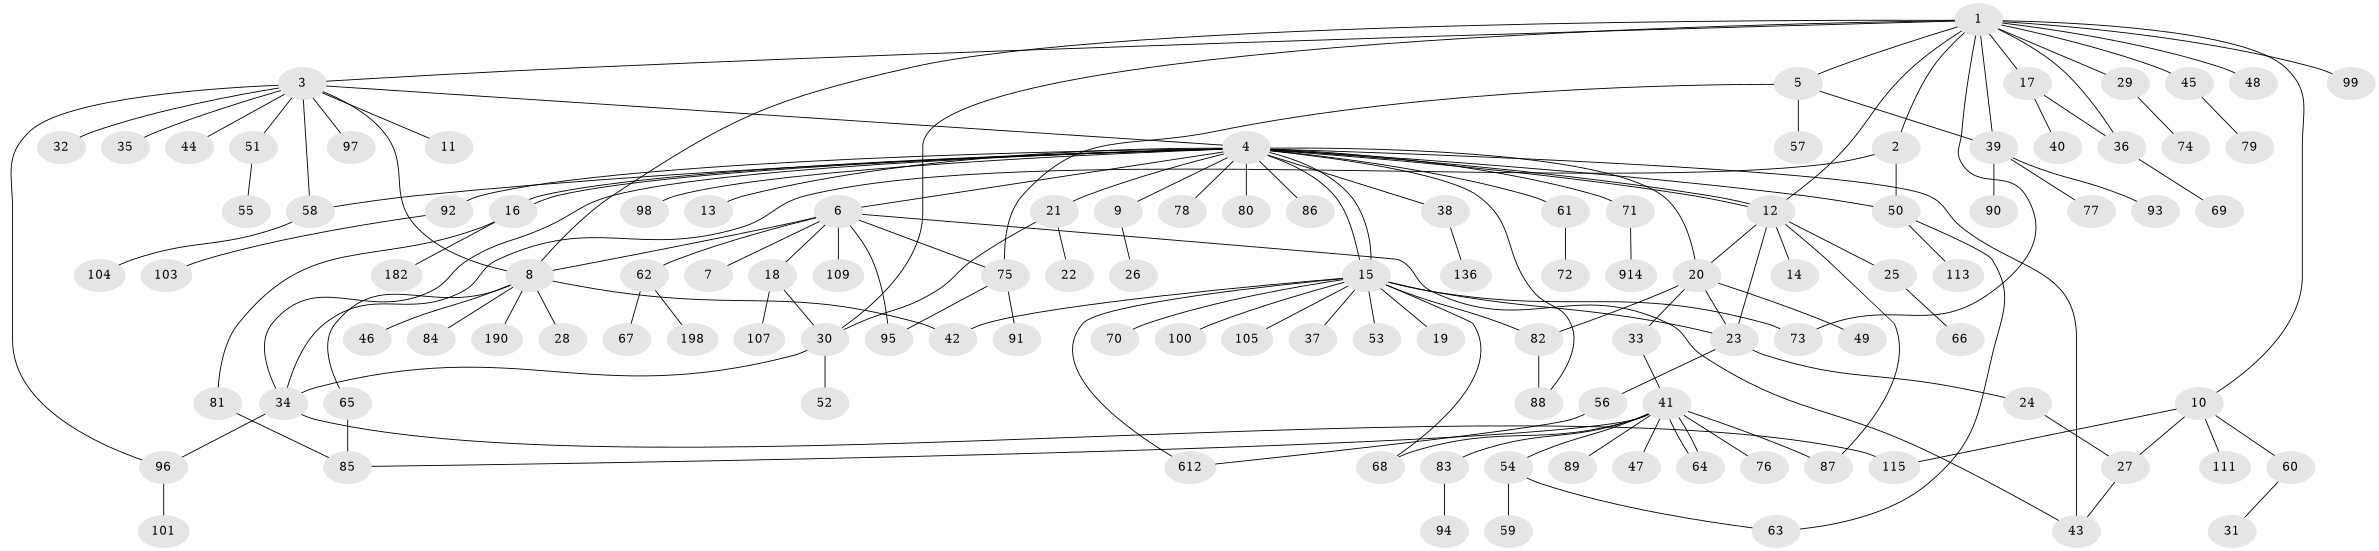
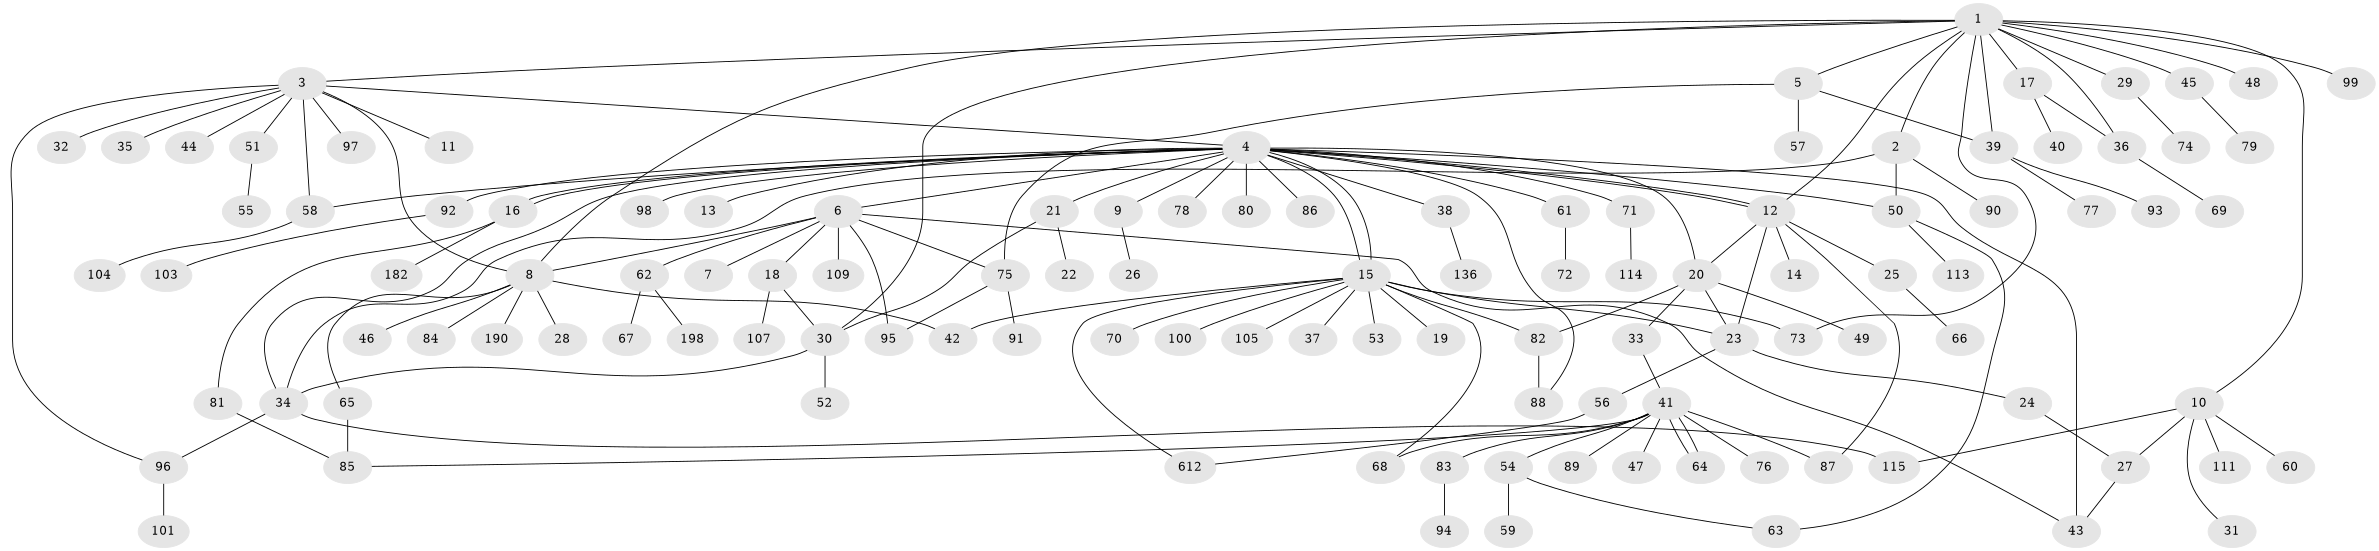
edge "39" -- "90": now "2" -- "90"
node "914": label "914" -> "114"
edge "60" -- "31": now "10" -- "31"
